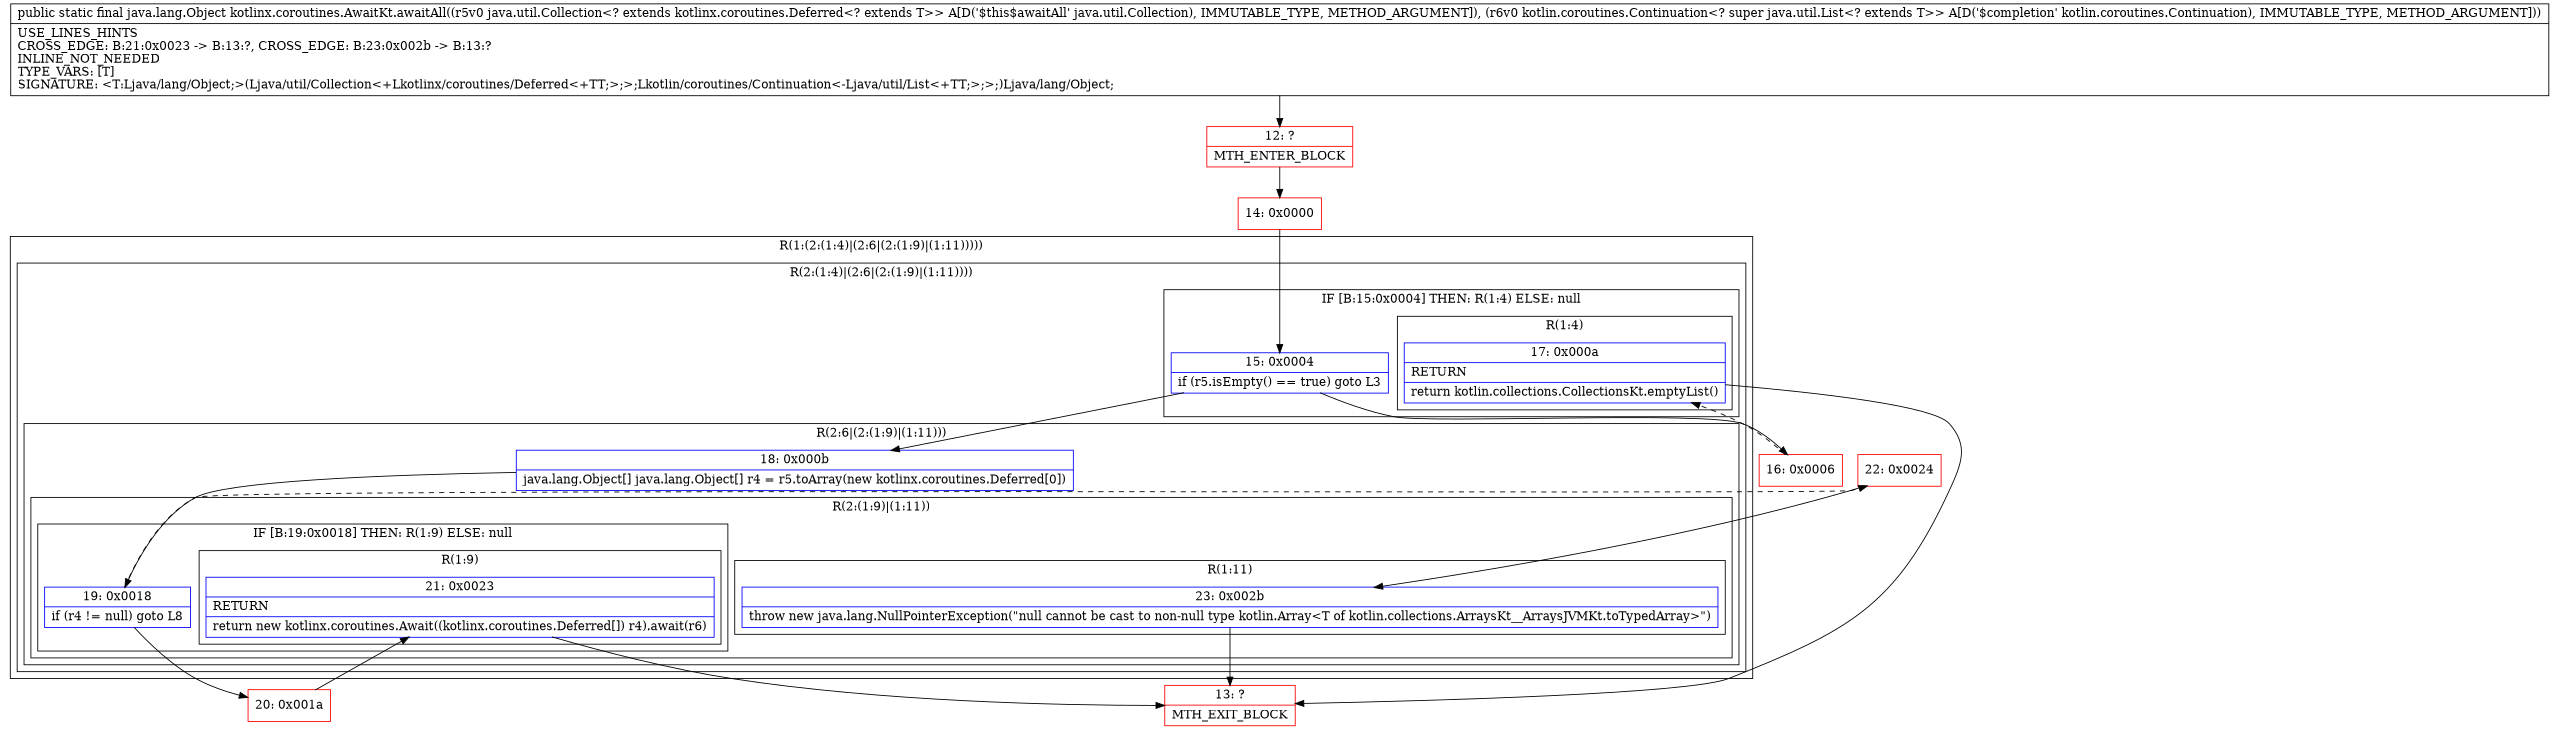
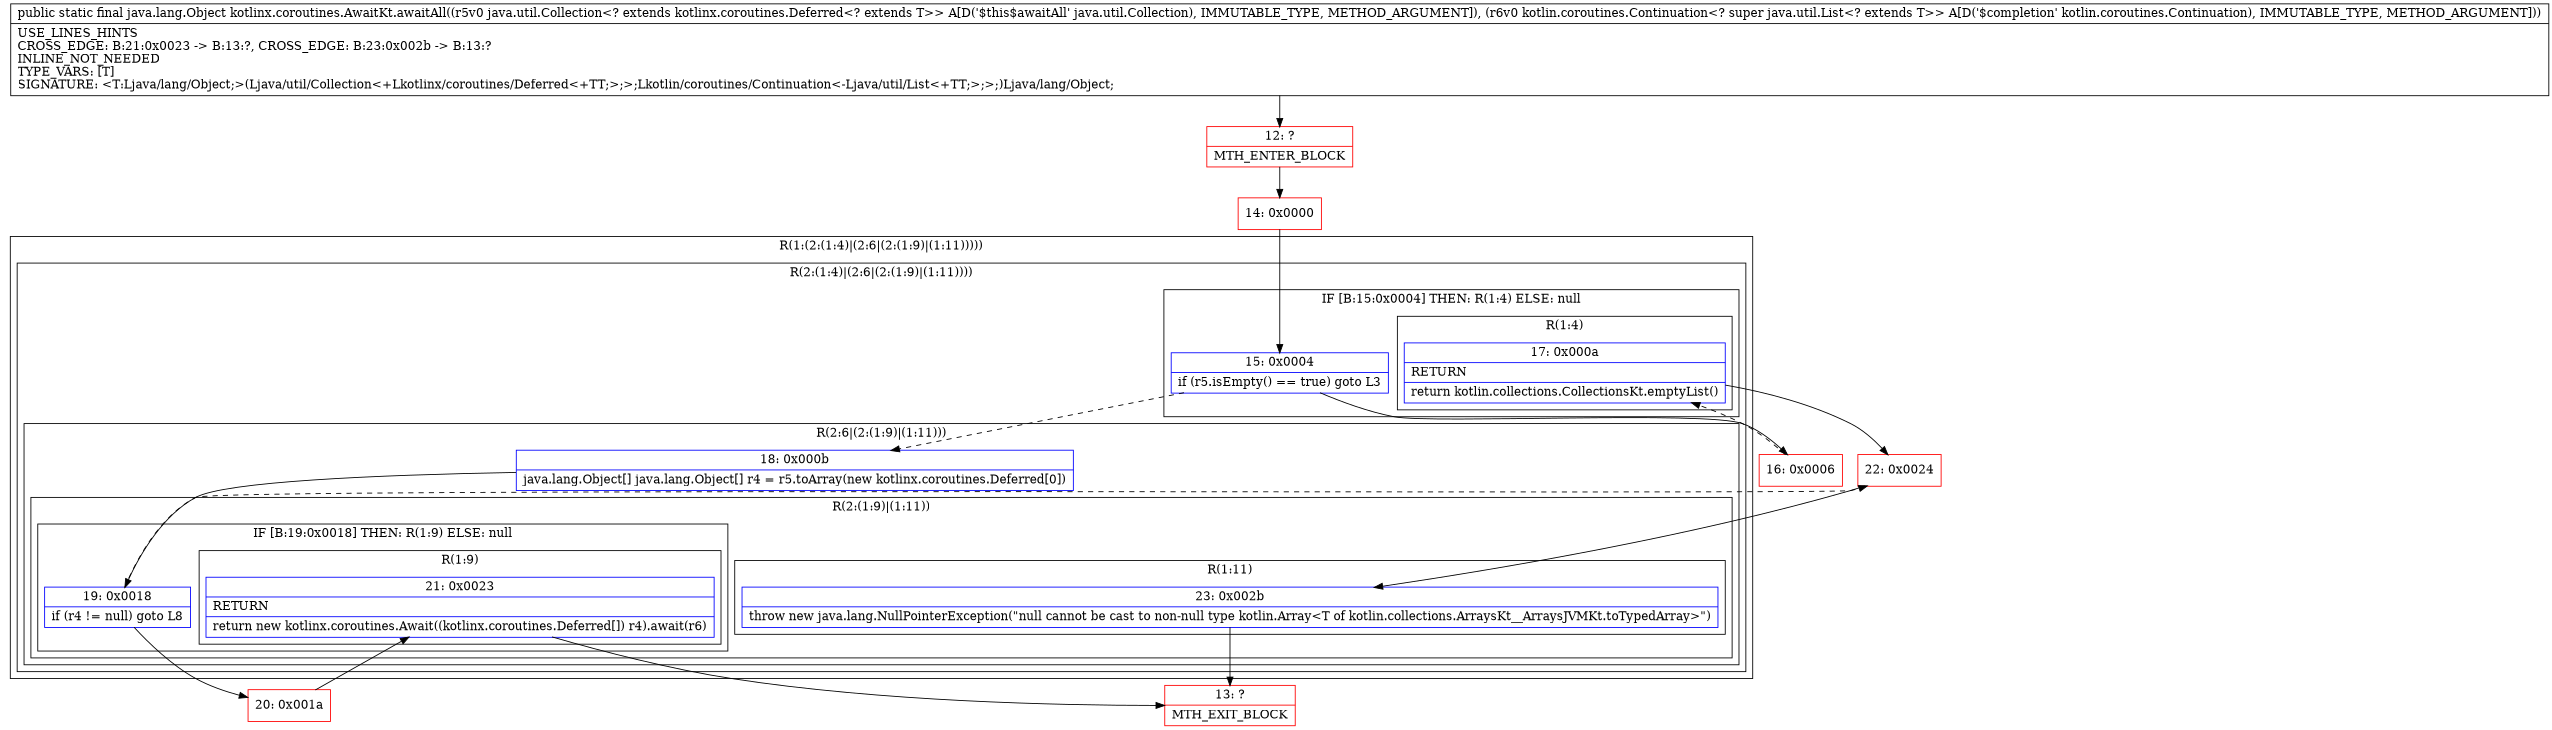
edge "15: 0x0004" -> "18: 0x000b": style solid -> dashed
edge "17: 0x000a" -> "13: ?": now "17: 0x000a" -> "22: 0x0024"
